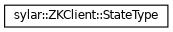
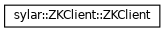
node "sylar::ZKClient::StateType": label "sylar::ZKClient::StateType" -> "sylar::ZKClient::ZKClient"
